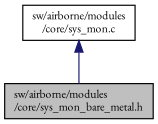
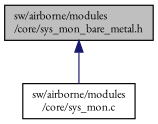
edge "sw/airborne/modules /core/sys_mon_bare_metal.h" -> "sw/airborne/modules /core/sys_mon.c": reversed
